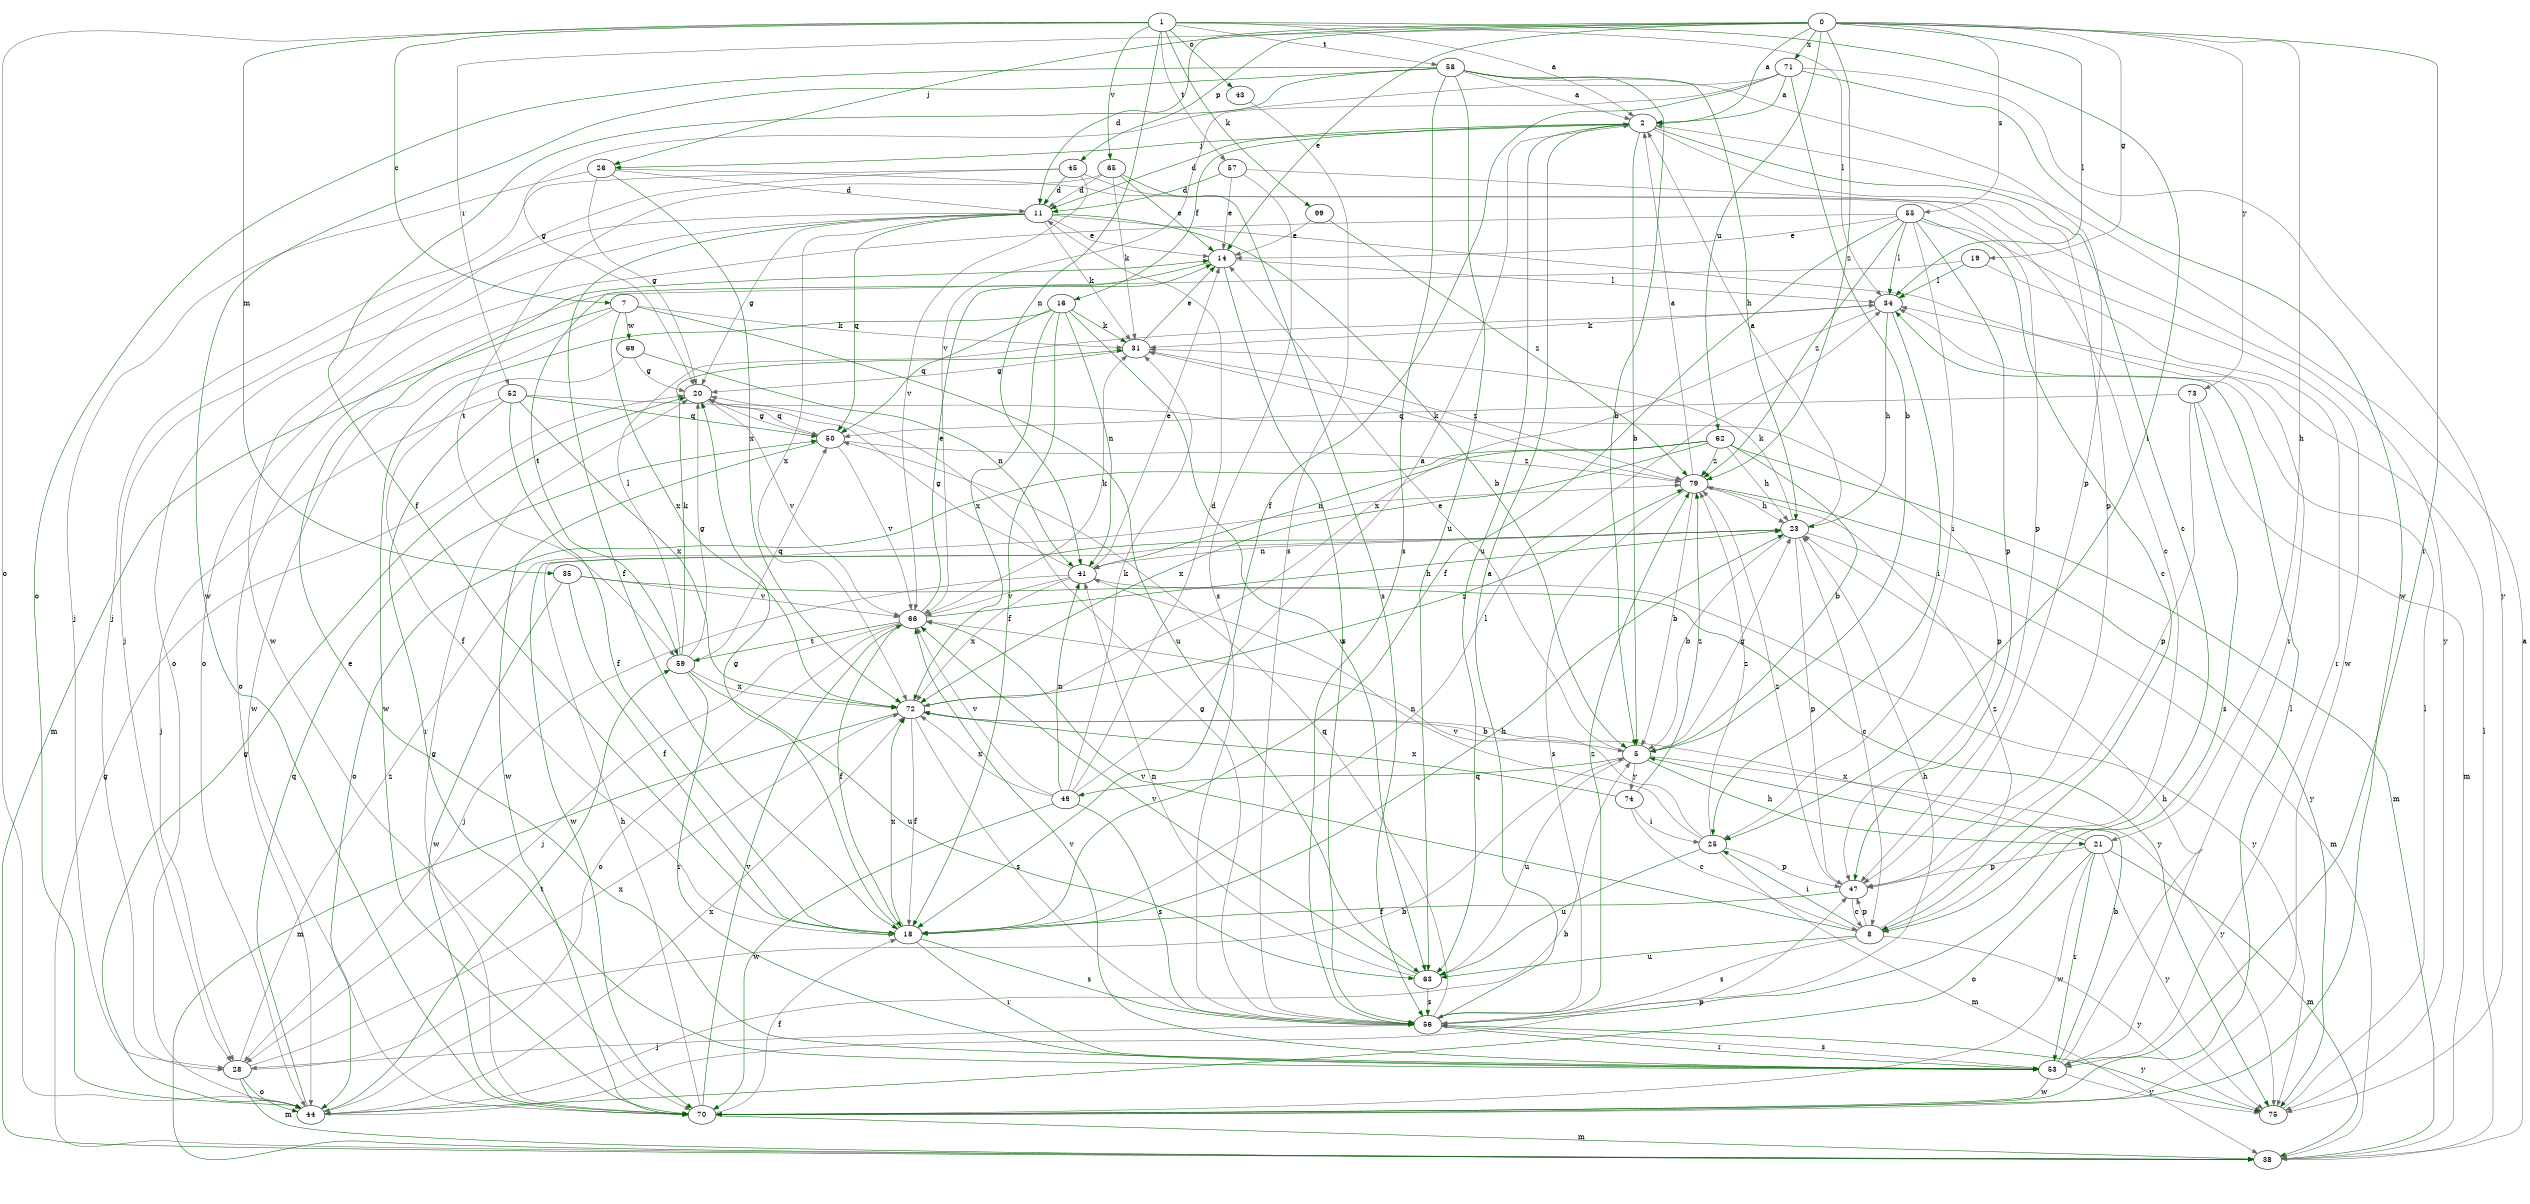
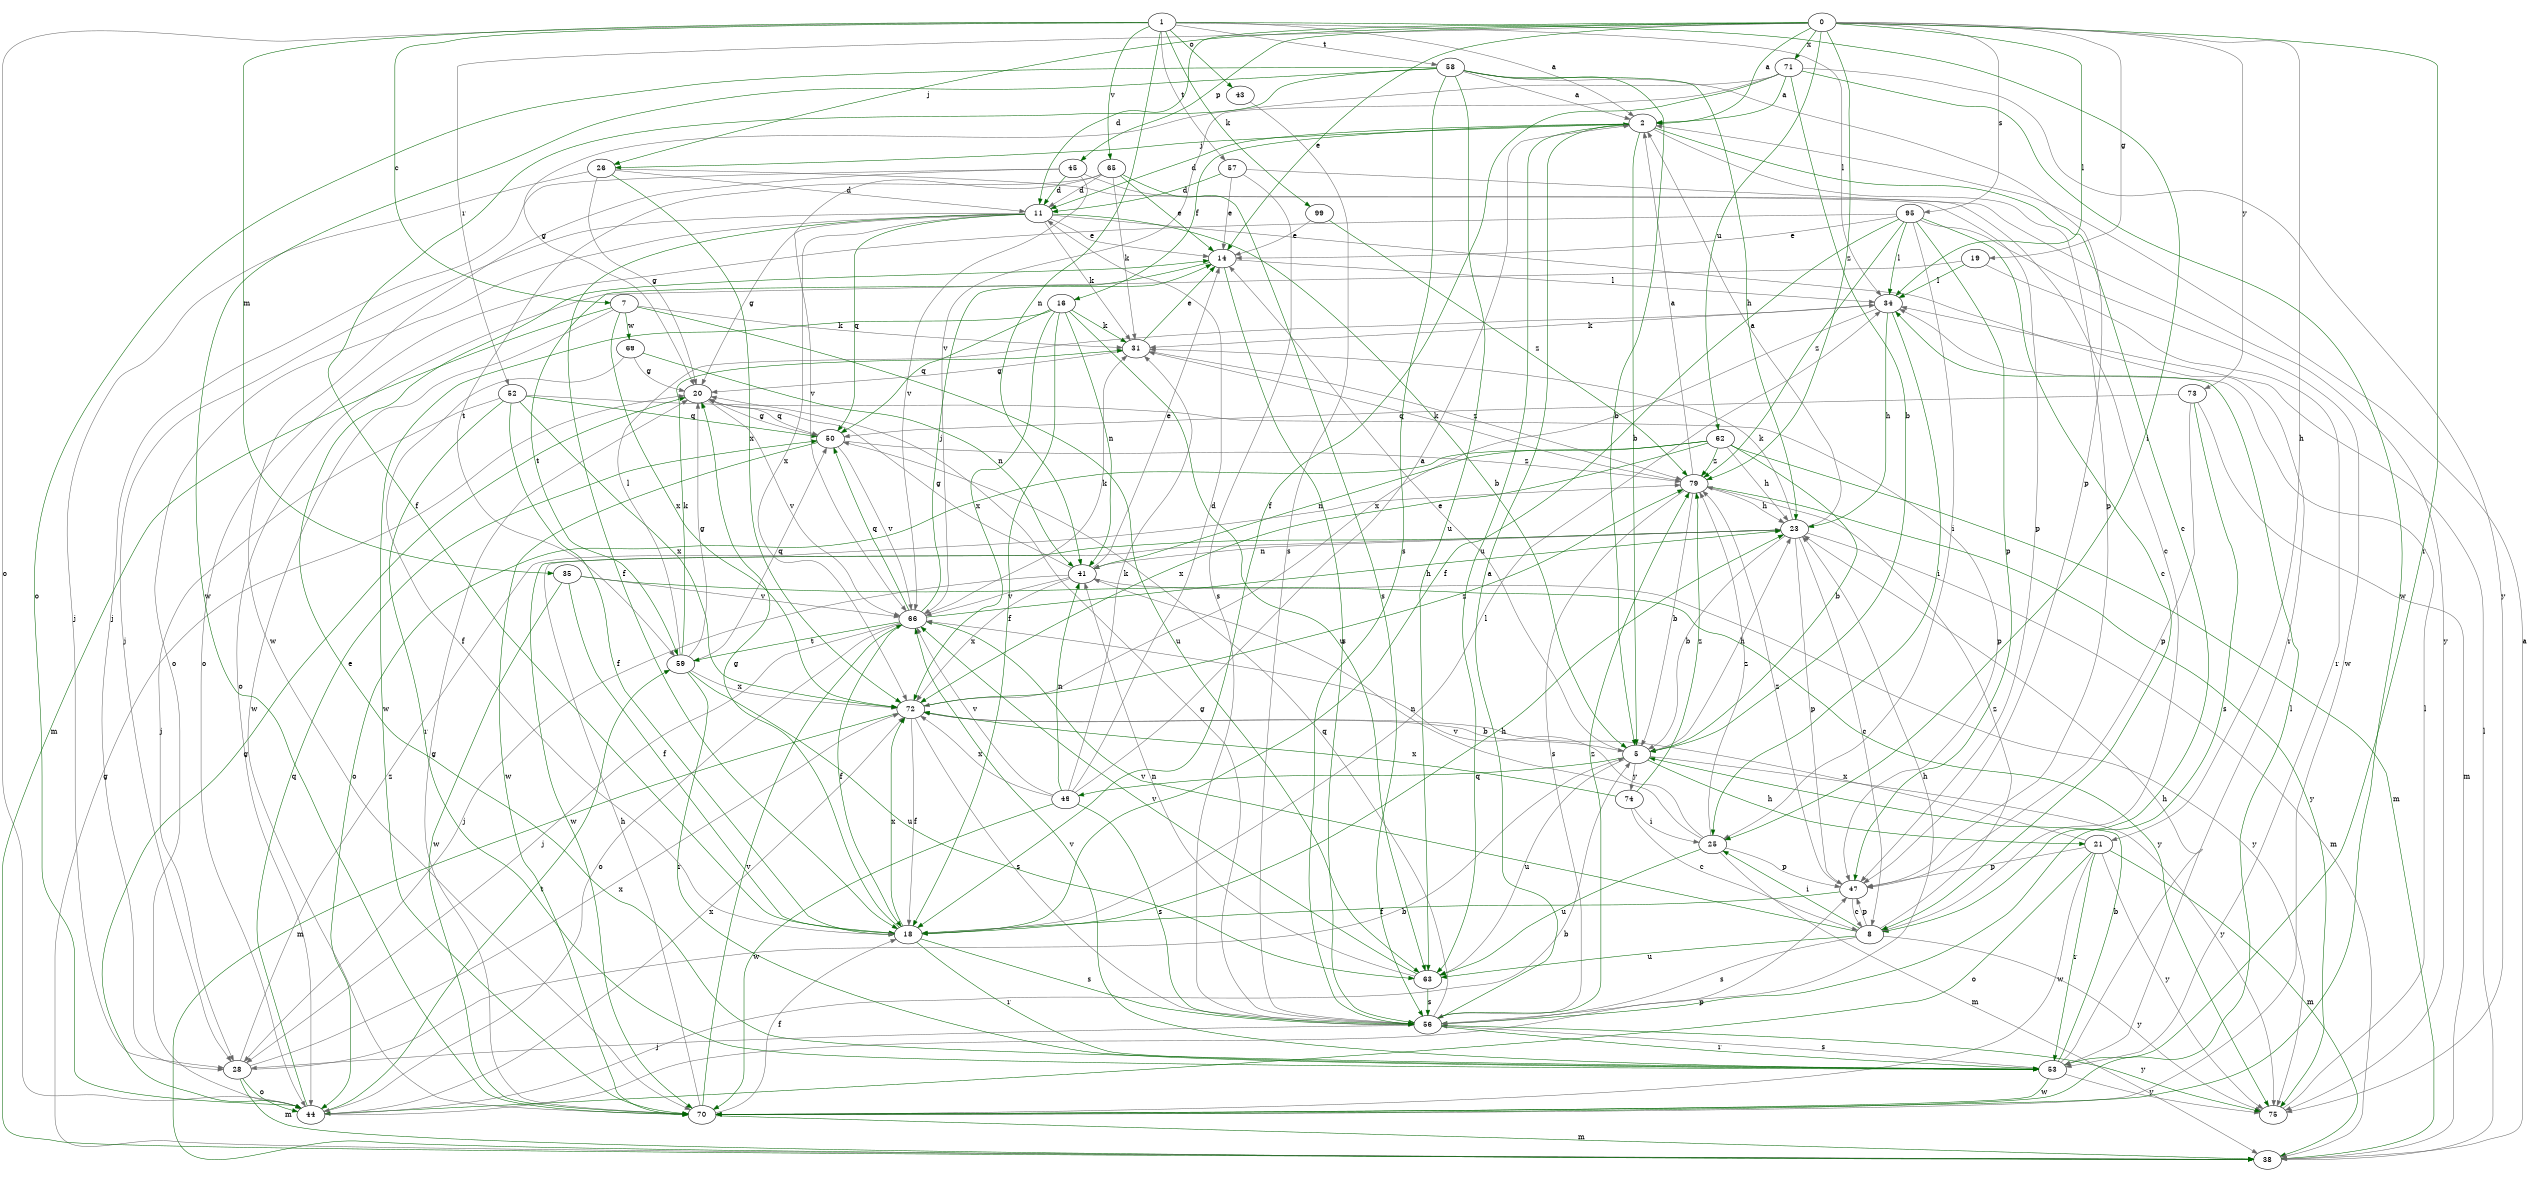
node "55": label "55" -> "95"
edge "65" -> "66": added, label "v"
edge "66" -> "14": label "e" -> "j"
edge "66" -> "50": added, label "q"
edge "5" -> "23": label "g" -> "h"
